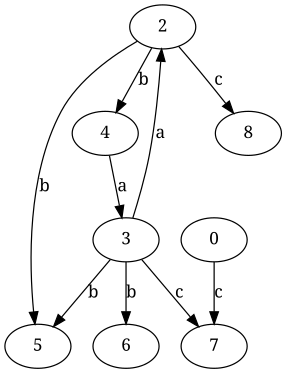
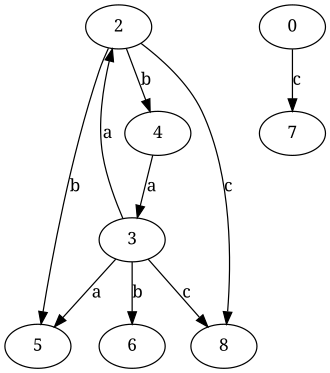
edge "3" -> "7": now "3" -> "8"
edge "3" -> "5": label "b" -> "a"
